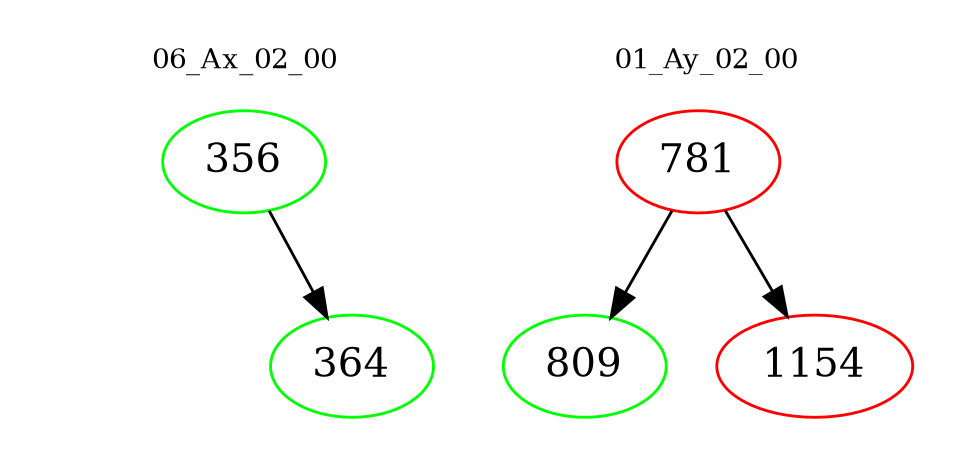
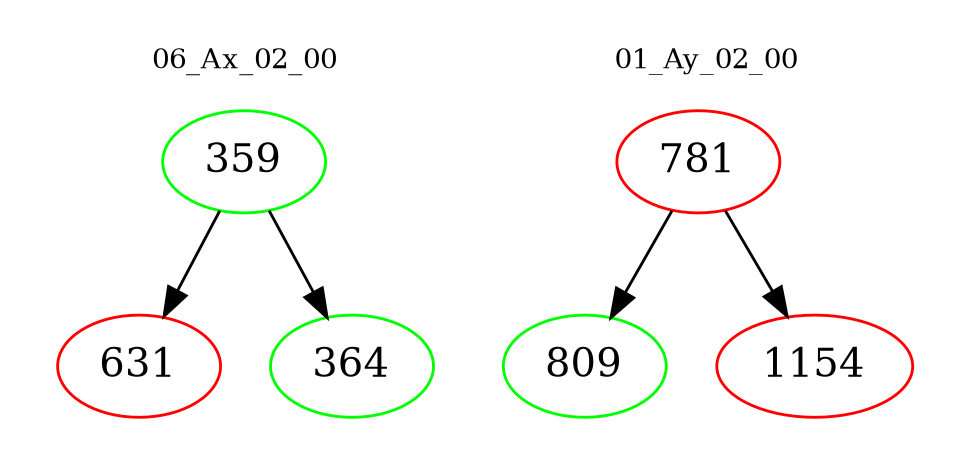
node "356": label "356" -> "359"
node "631": added
